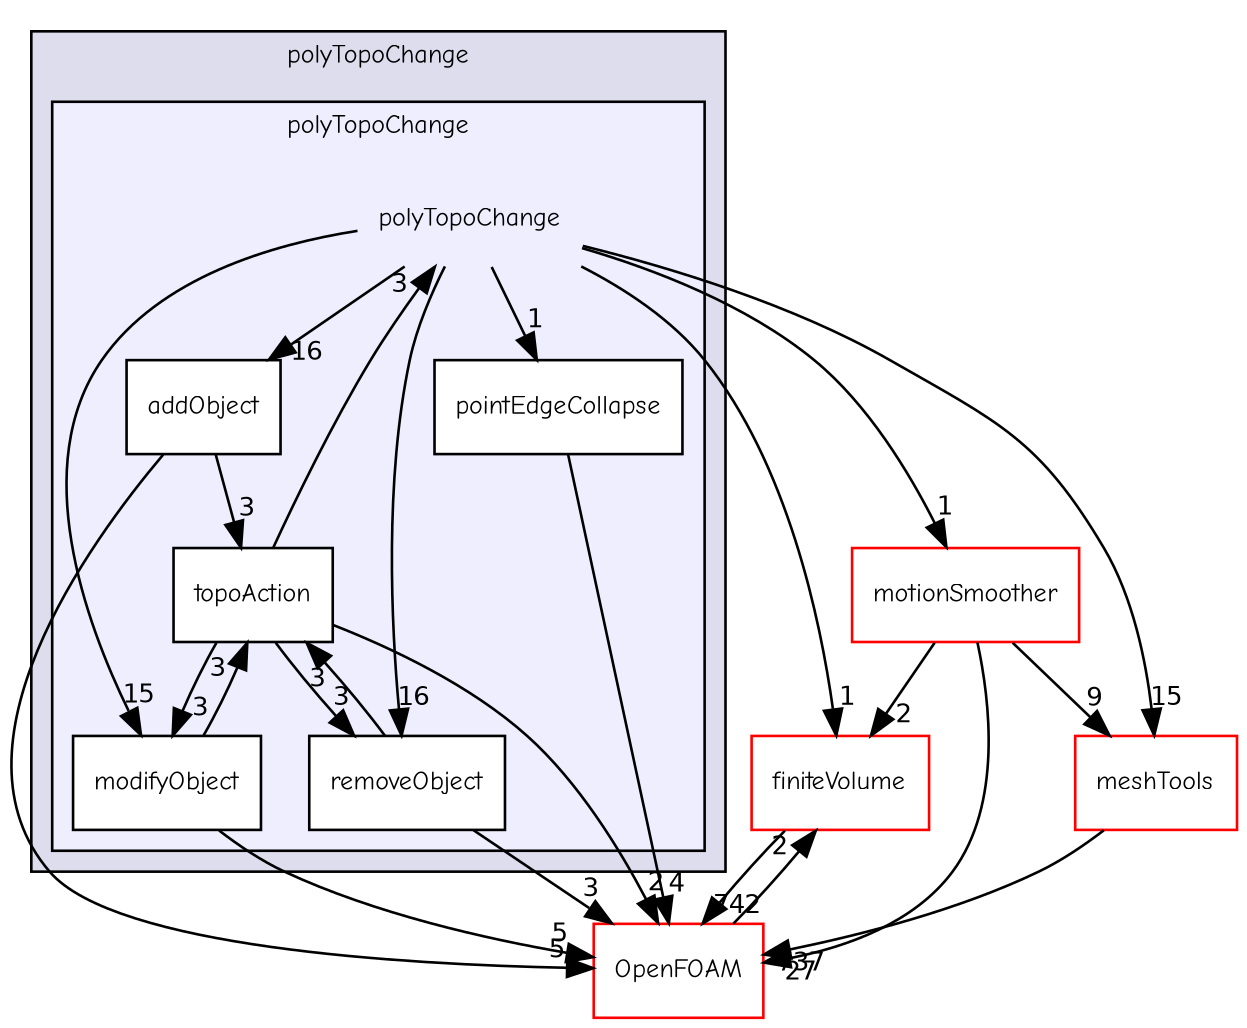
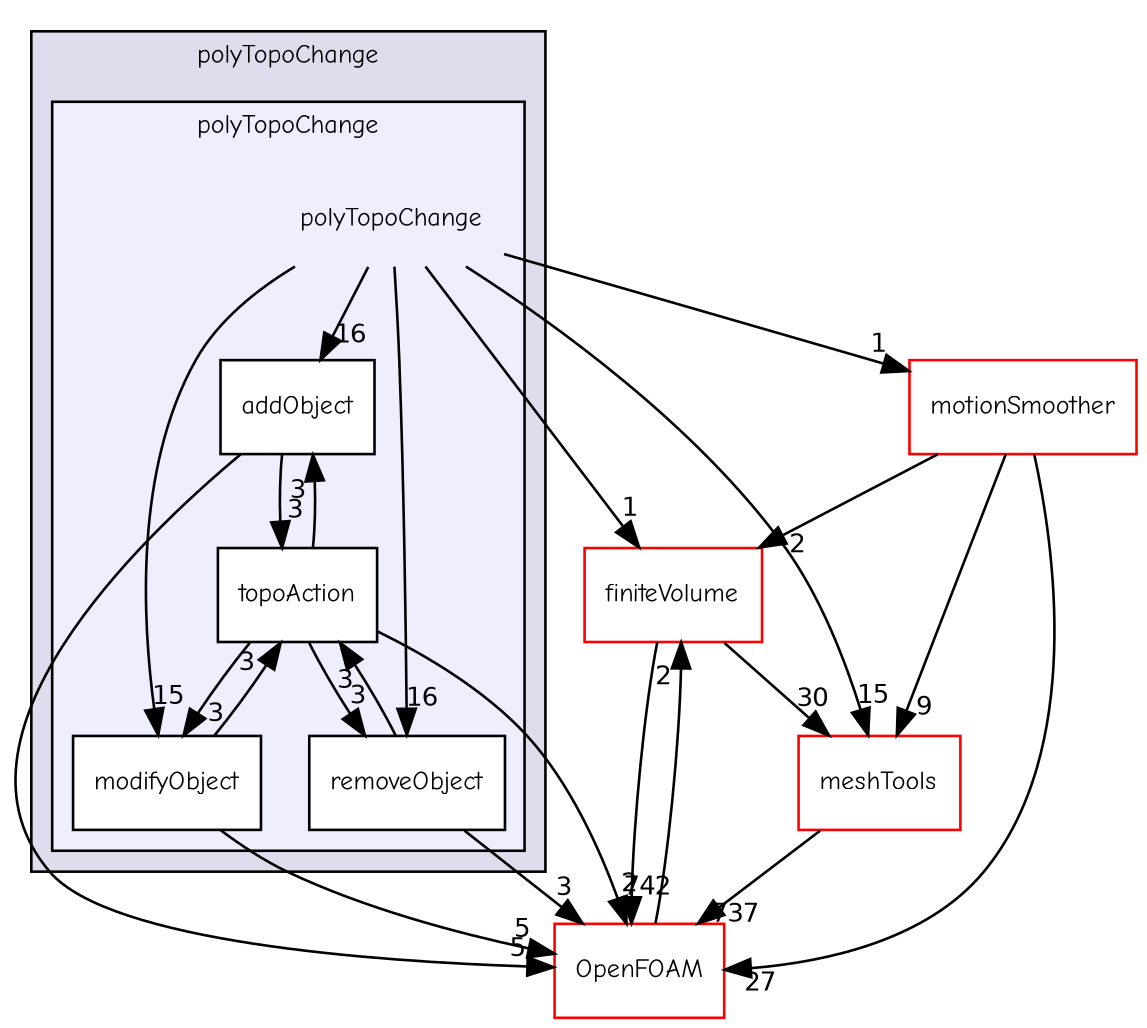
node "pointEdgeCollapse": removed
edge "topoAction" -> "polyTopoChange": now "topoAction" -> "addObject"
edge "finiteVolume" -> "meshTools": added
